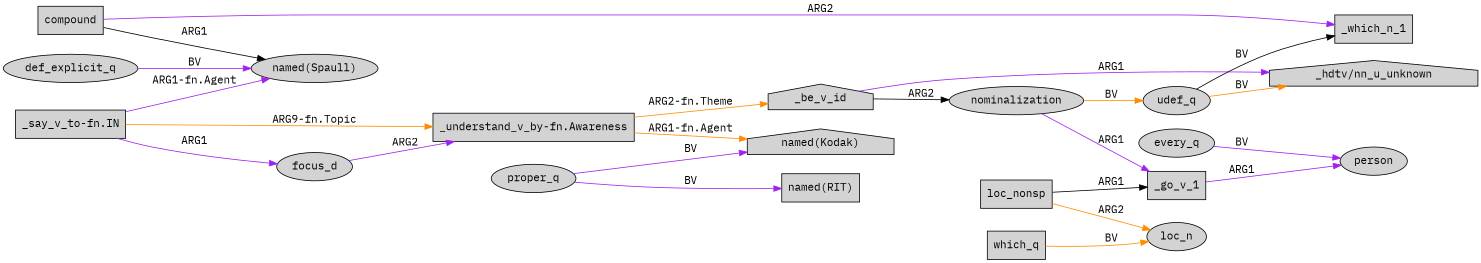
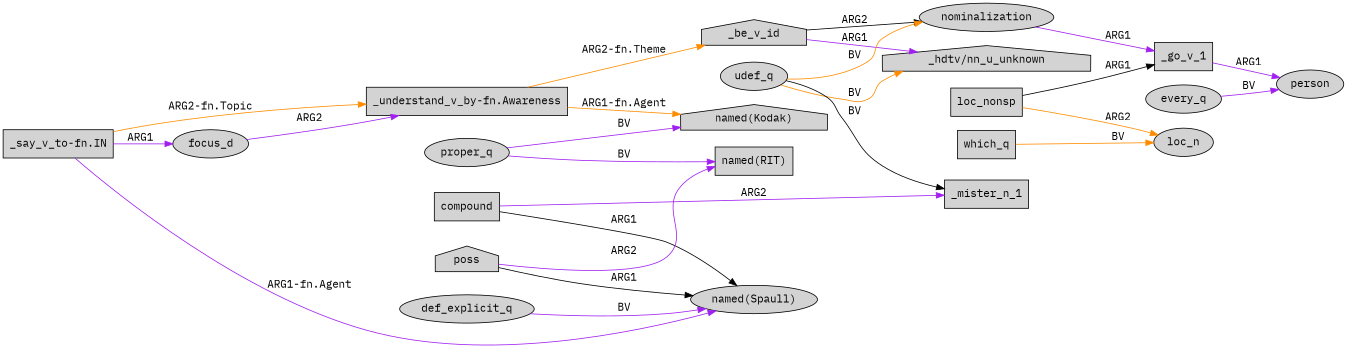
node "_which_n_1": label "_which_n_1" -> "_mister_n_1"
edge "nominalization" -> "udef_q": reversed
edge "_say_v_to-fn.IN" -> "_understand_v_by-fn.Awareness": label "ARG9-fn.Topic" -> "ARG2-fn.Topic"
node "poss": added
